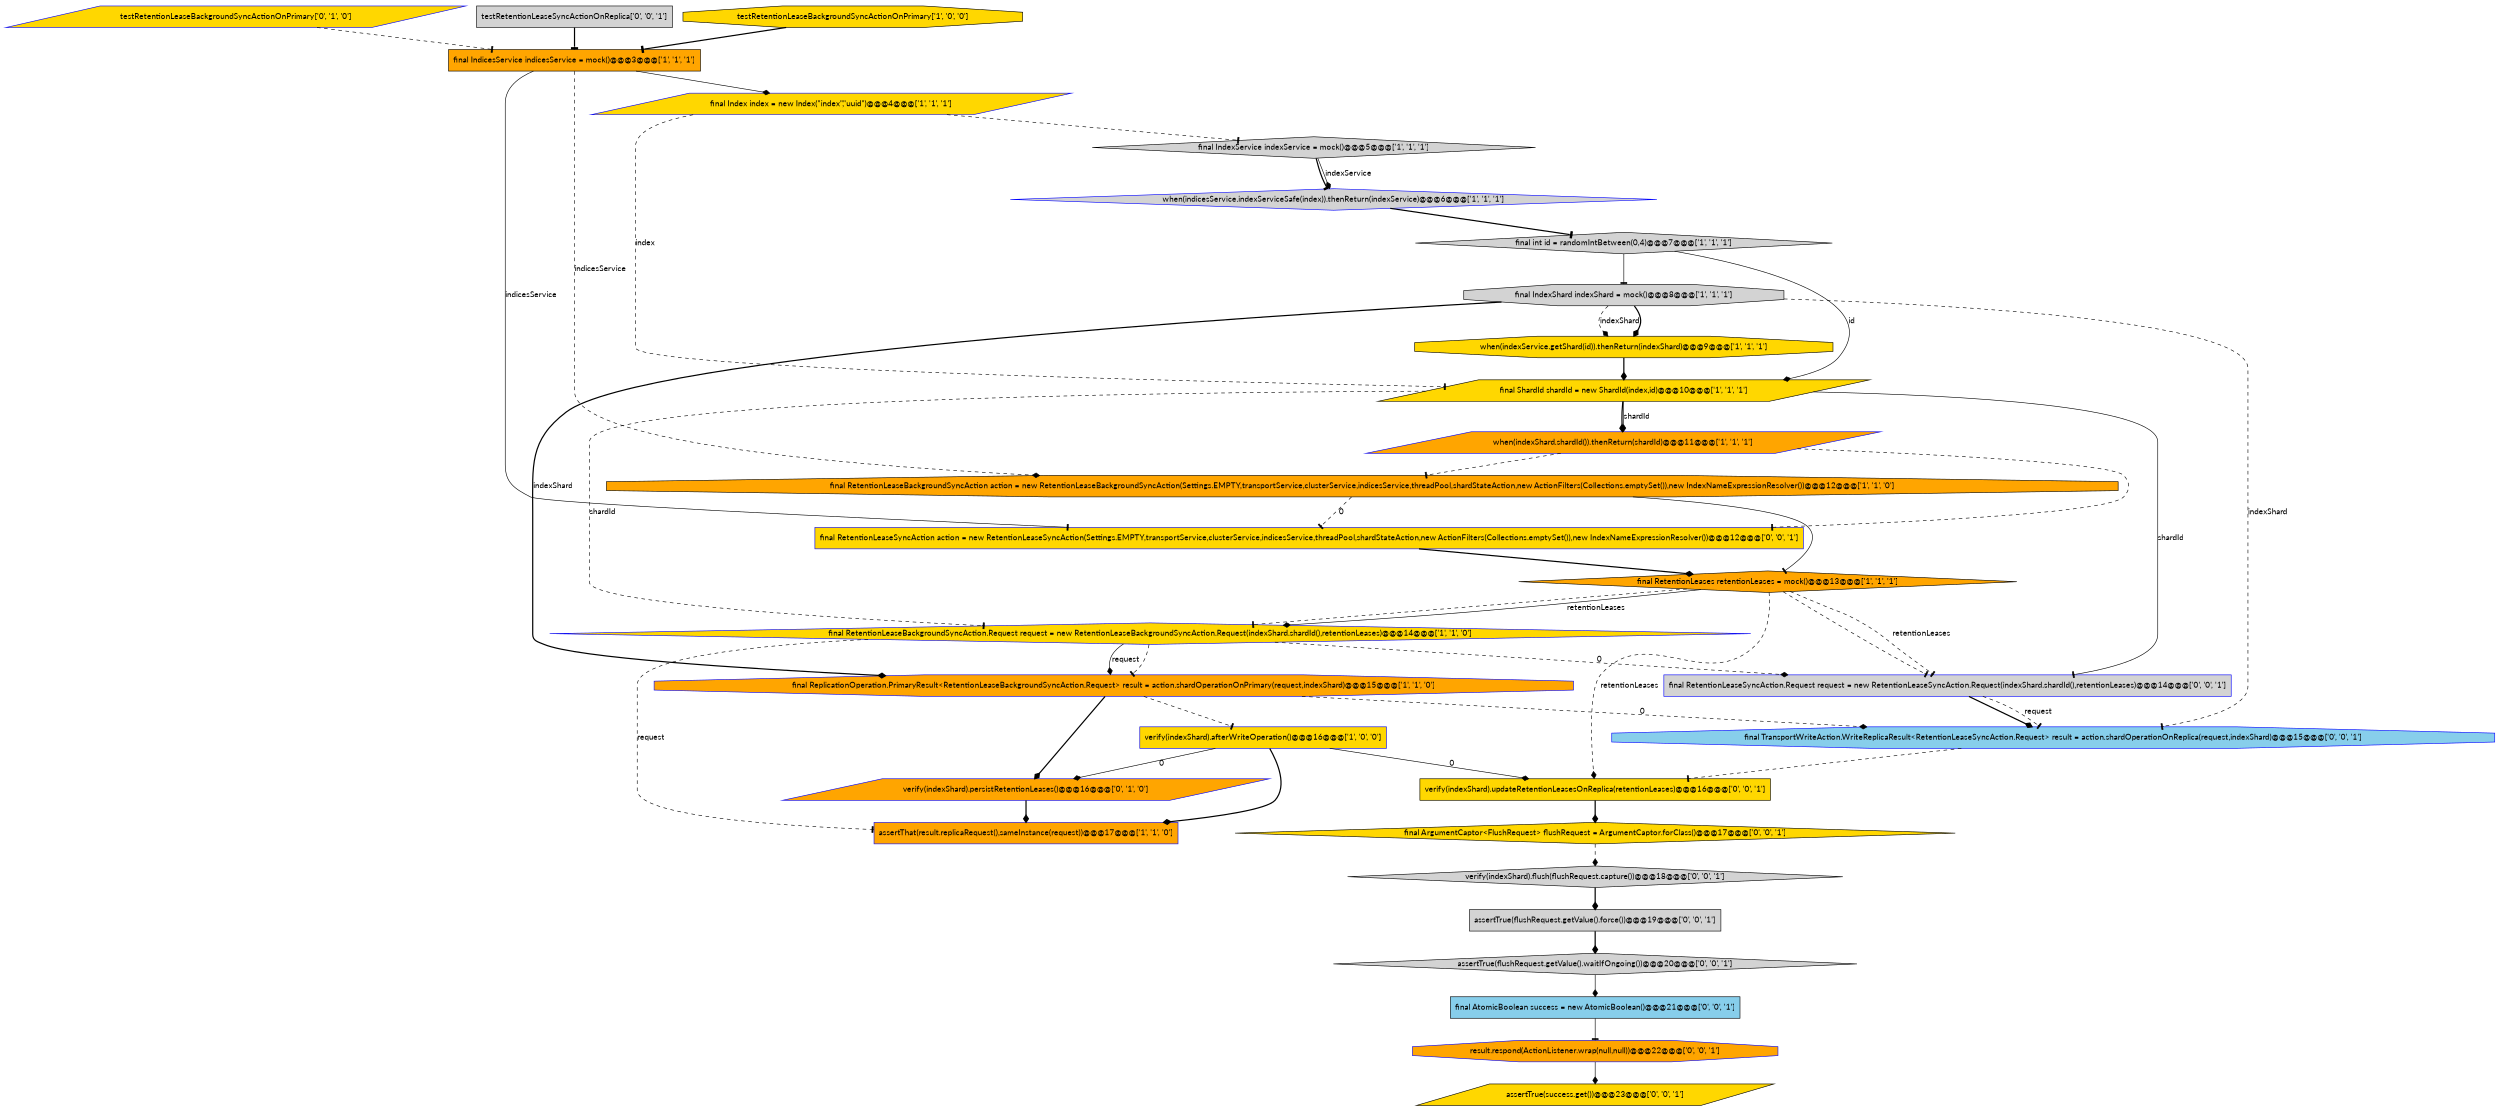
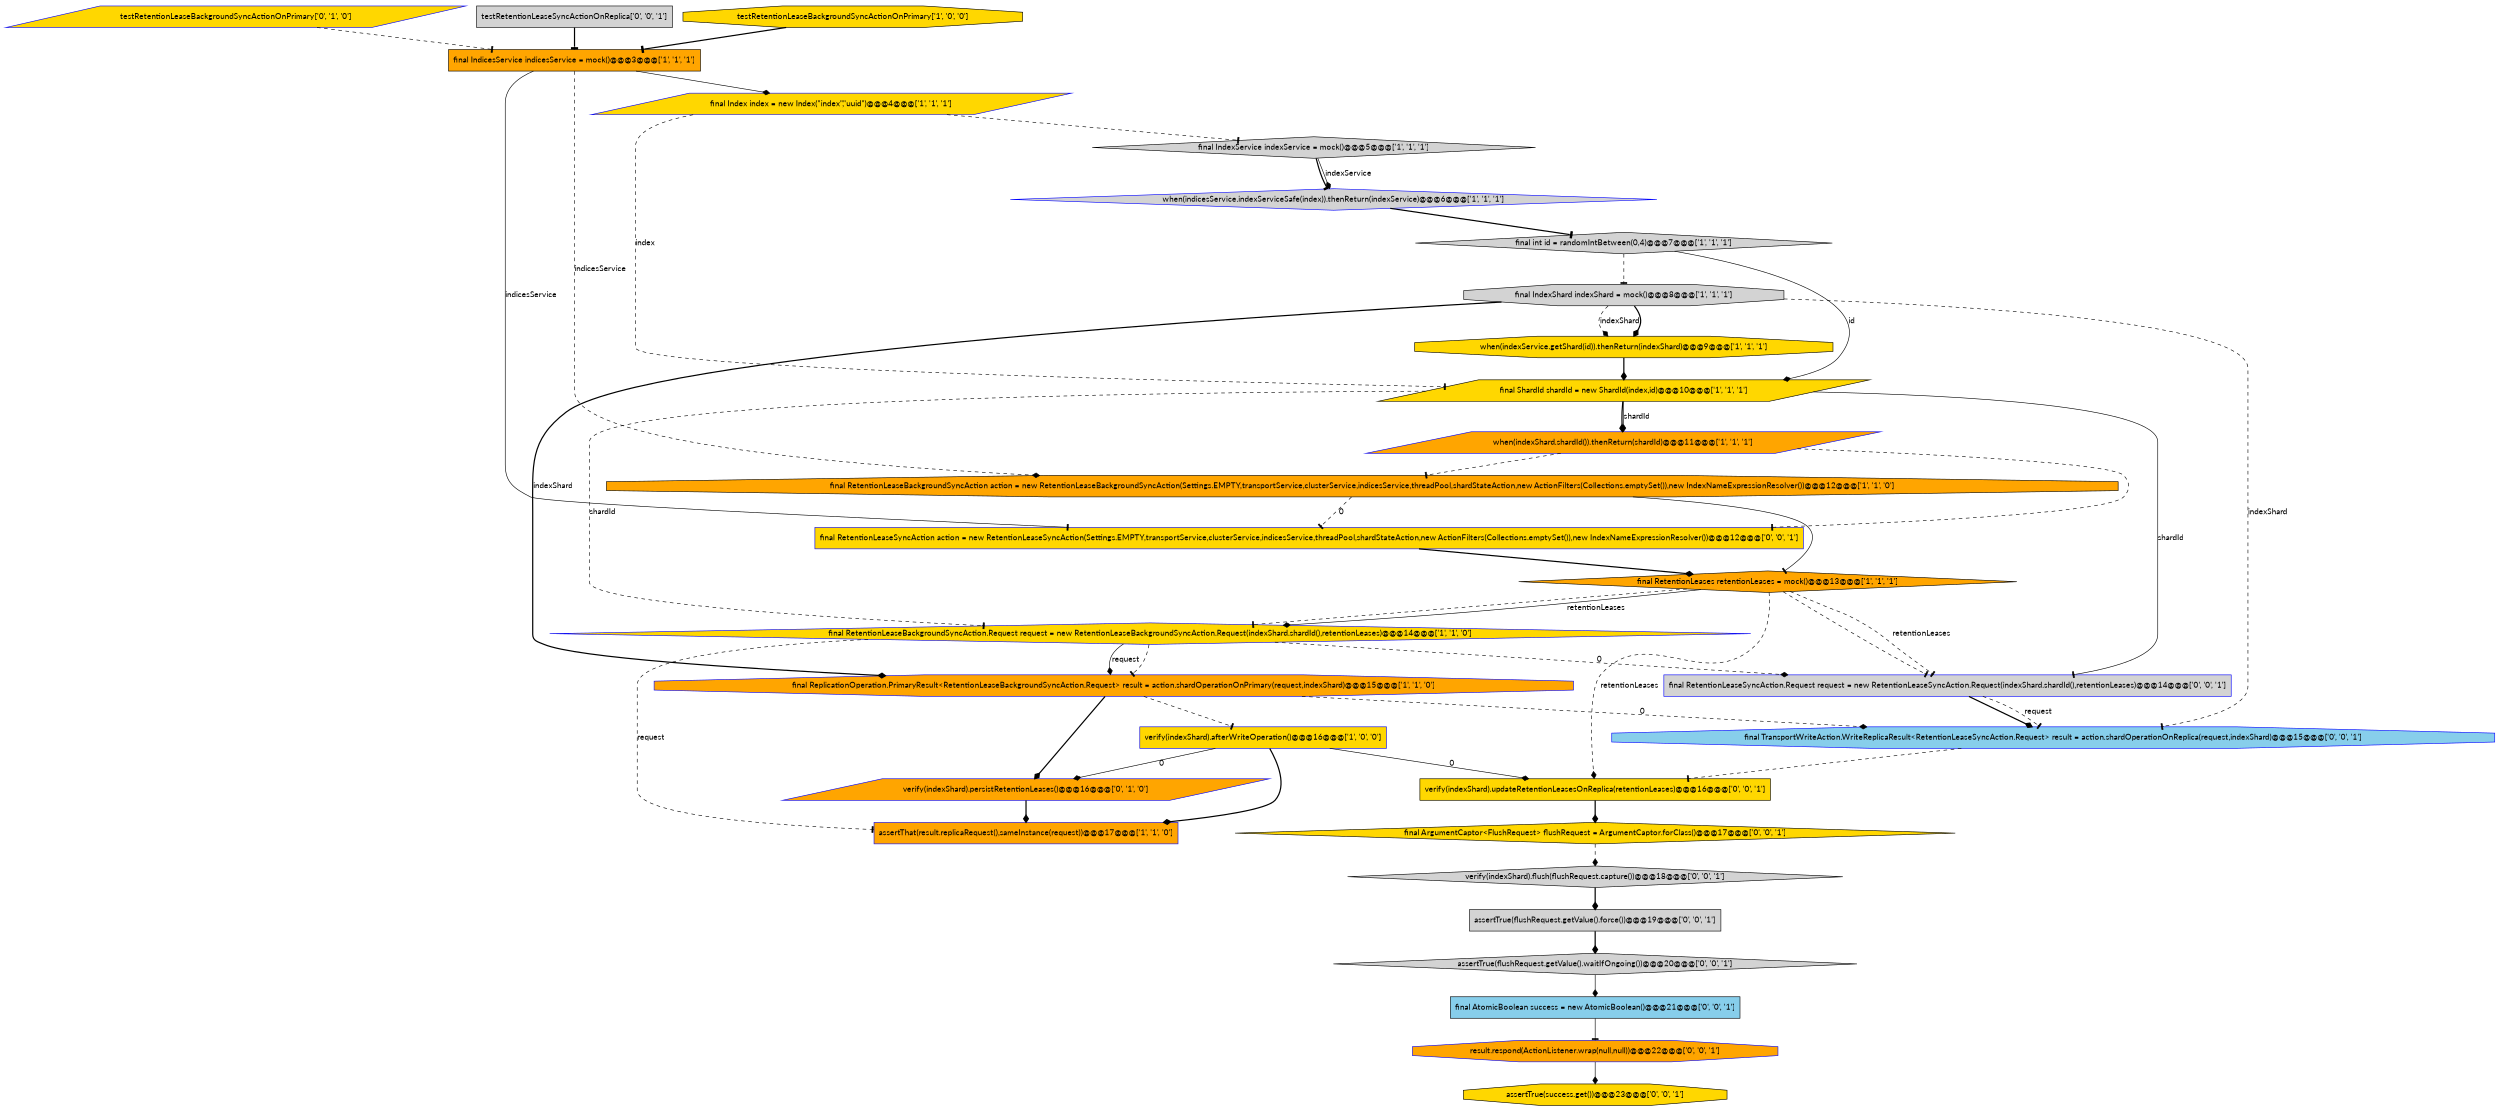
edge "final int id = randomIntBetween(0,4)@@@7@@@['1', '1', '1']" -> "final IndexShard indexShard = mock()@@@8@@@['1', '1', '1']": style solid -> dashed
node "assertTrue(success.get())@@@23@@@['0', '0', '1']": shape parallelogram -> octagon
